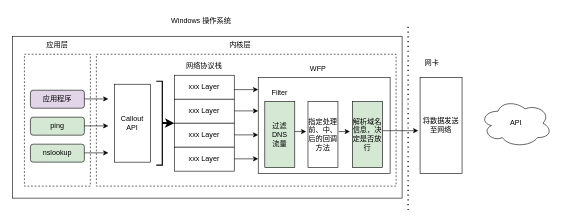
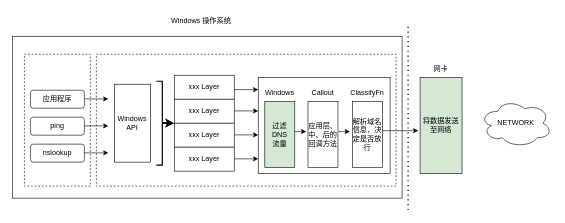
node "应用层": removed
node "内核层": removed
node "网卡": moved (432, 63) -> (441, 69)
node "网络协议栈": removed
node "WFP": removed
node "Filter": label "Filter" -> "Windows"
node "Callout": added
node "ClassifyFn": added
node "应用程序": fillcolor #e1d5e7 -> #ffffff
node "Callout API": label "Callout API" -> "Windows API"
node "API": label "API" -> "NETWORK"
node "ping": fillcolor #d5e8d4 -> #ffffff
node "将数据发送至网络": fillcolor #ffffff -> #d5e8d4
node "指定处理前、中、后的回调方法": label "指定处理前、中、后的回调方法" -> "应用层、中、后的回调方法"
node "解析域名信息，决定是否放行": fillcolor #d5e8d4 -> #ffffff
node "nslookup": fillcolor #d5e8d4 -> #ffffff
